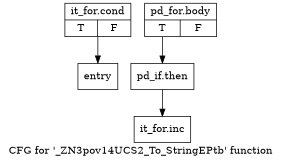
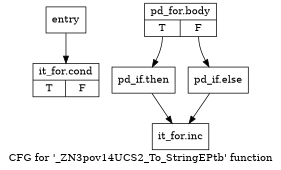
edge "it_for.cond" -> "entry": reversed
node "pd_if.else": added
